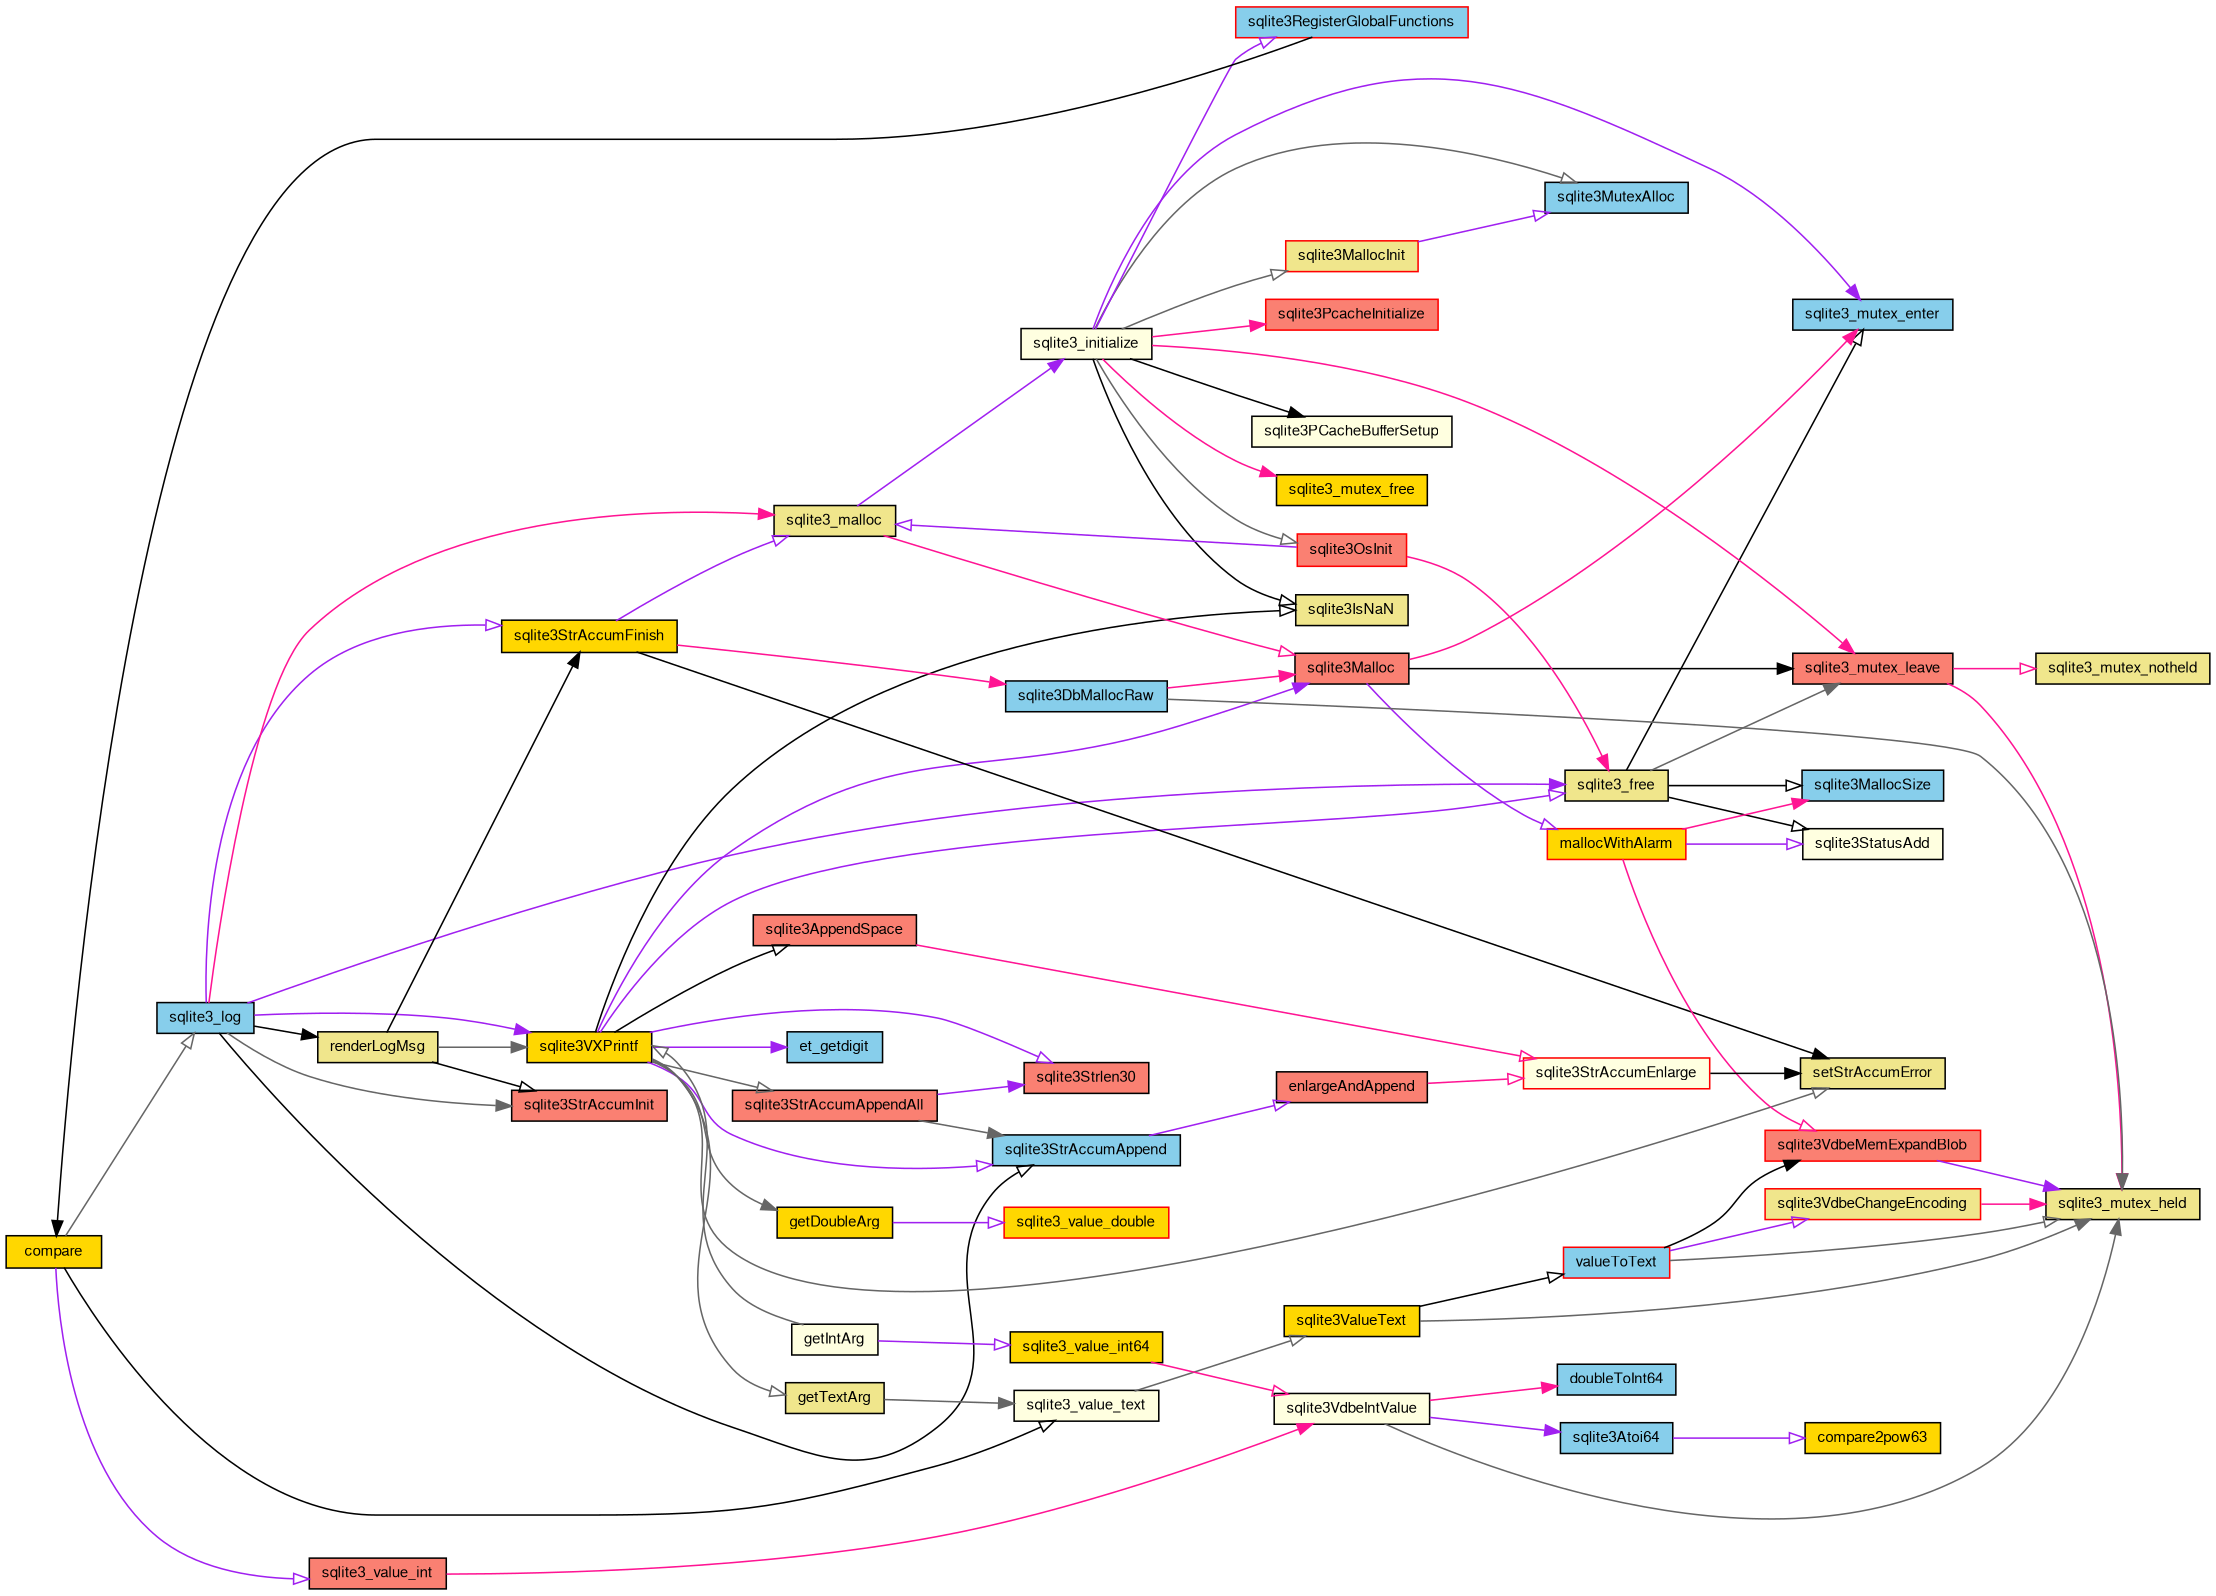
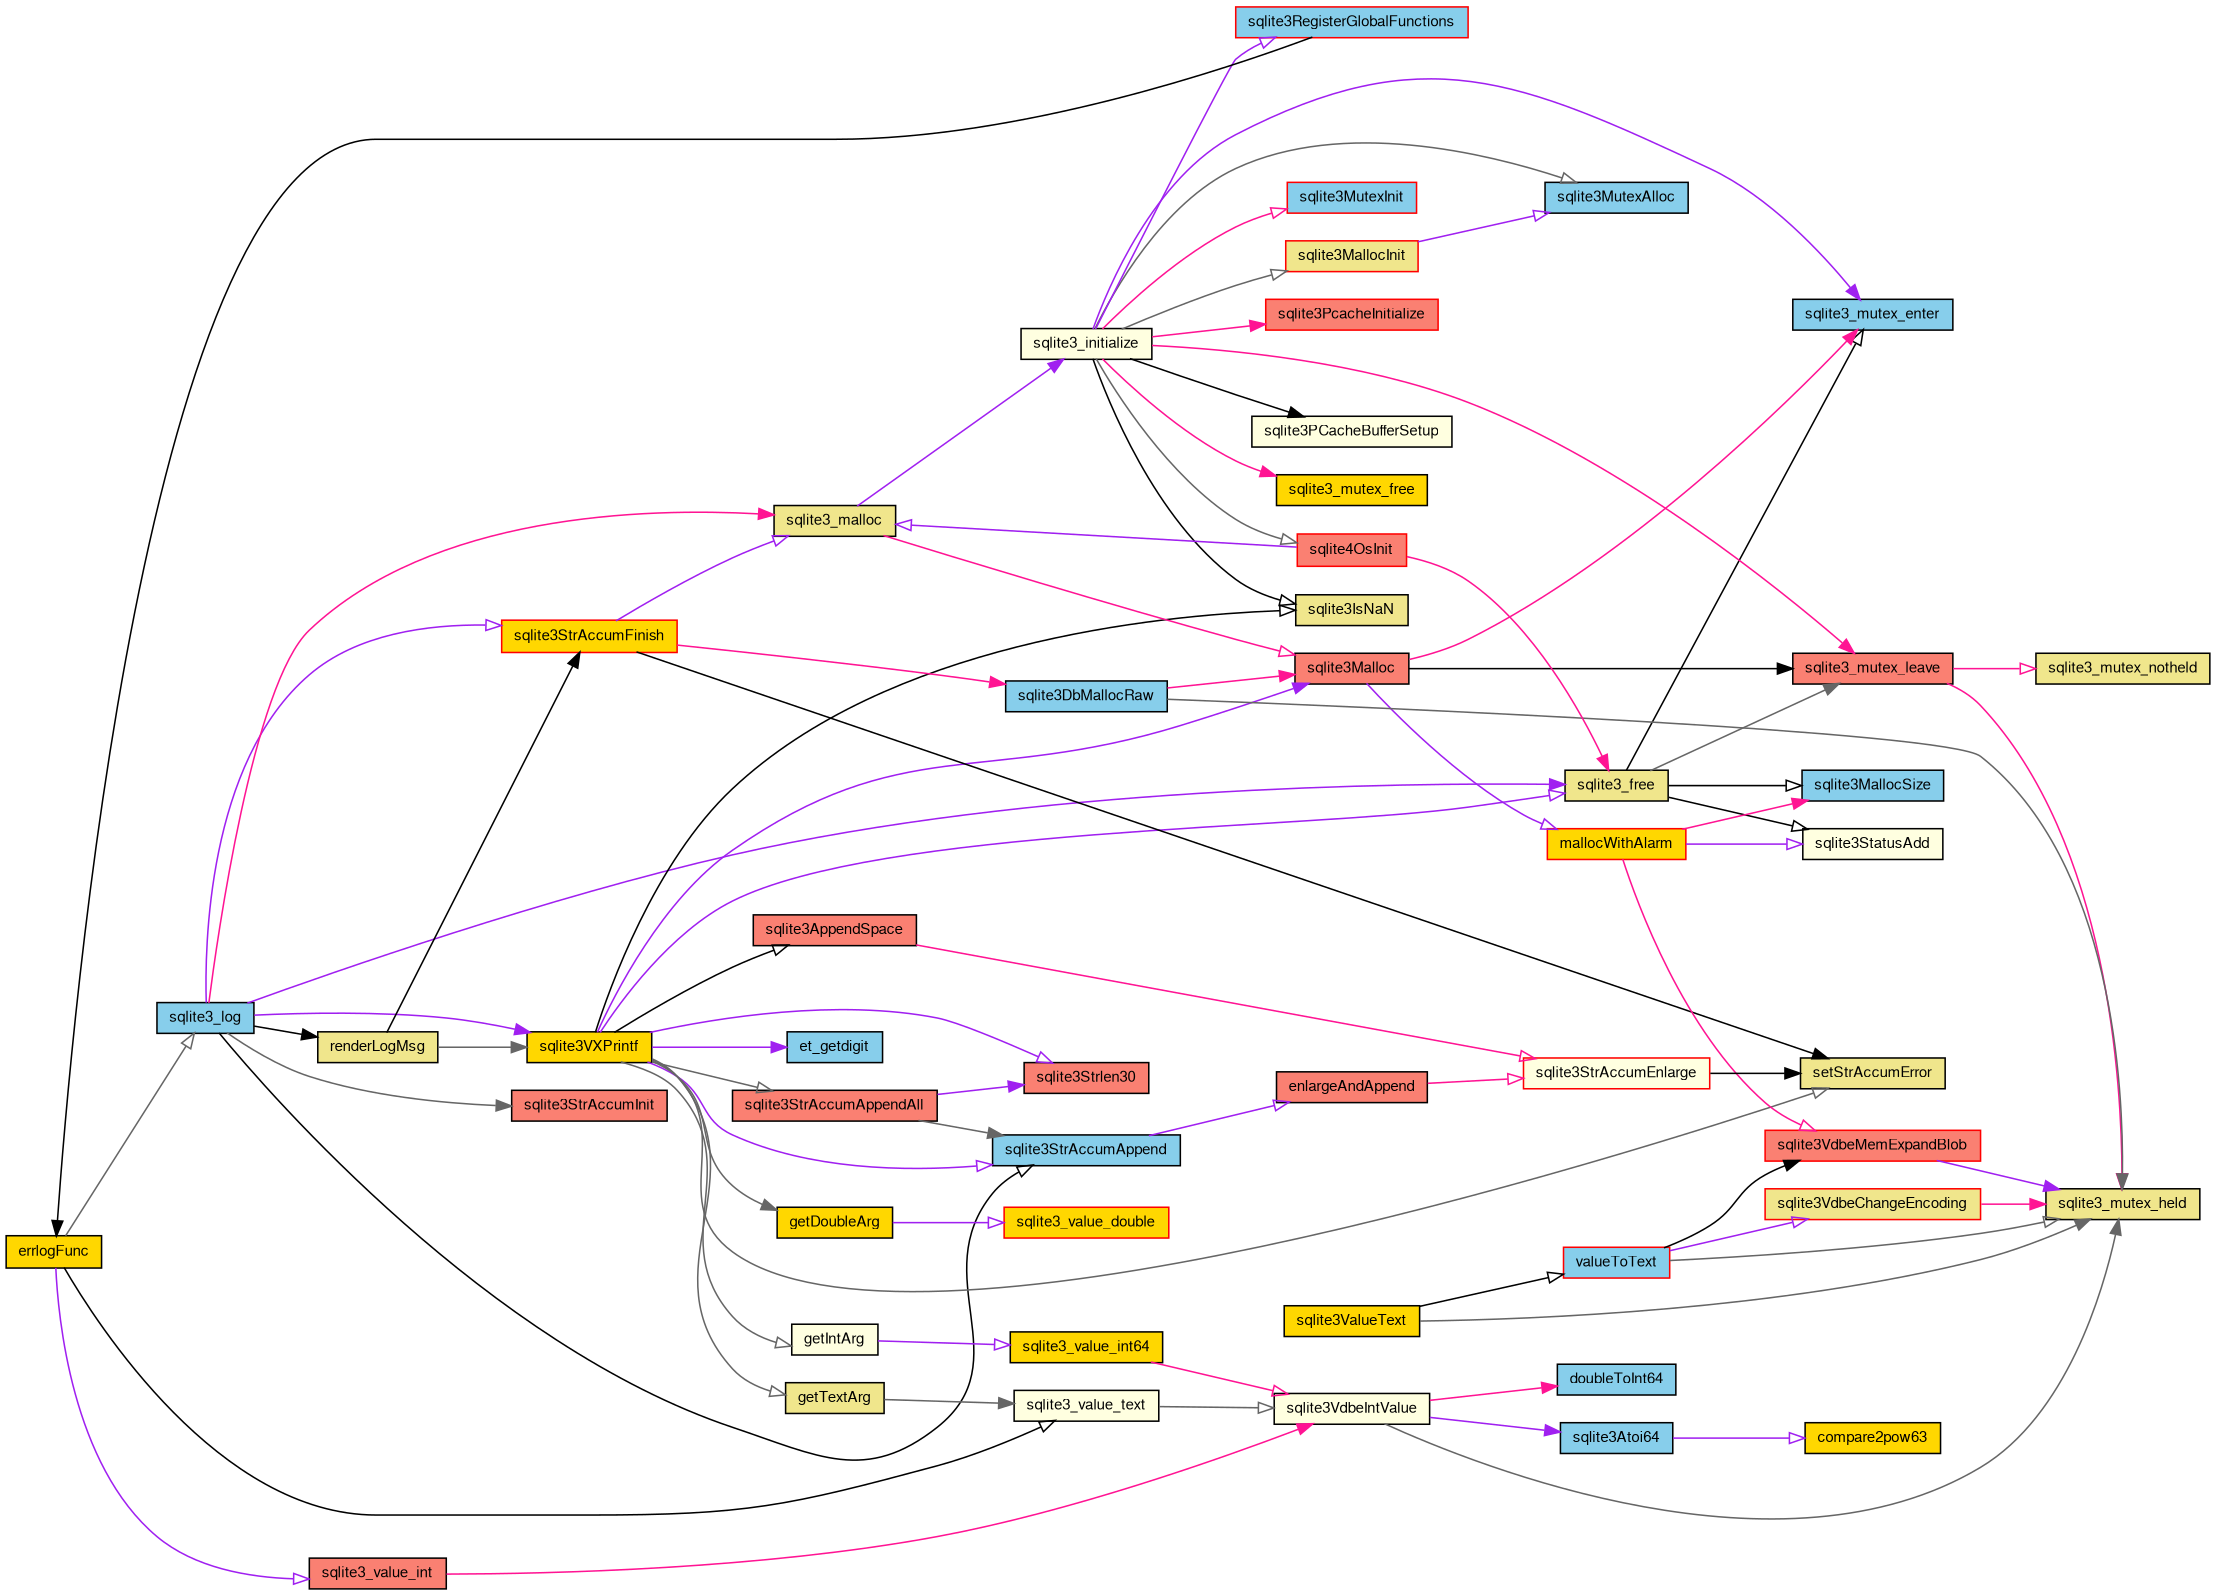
node "sqlite3MutexInit": added
node "sqlite3OsInit": label "sqlite3OsInit" -> "sqlite4OsInit"
node "sqlite3StrAccumFinish": color black -> red
edge "renderLogMsg" -> "sqlite3StrAccumInit": removed
edge "getIntArg" -> "sqlite3VXPrintf": reversed
node "compare": label "compare" -> "errlogFunc"
edge "sqlite3_value_text" -> "sqlite3ValueText": now "sqlite3_value_text" -> "sqlite3VdbeIntValue"
